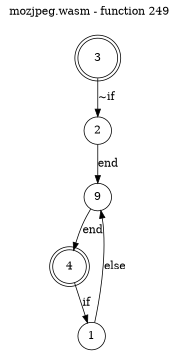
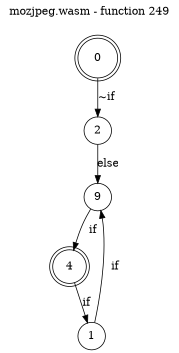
node "3": label "3" -> "0"
edge "2" -> "9": label "end" -> "else"
edge "9" -> "4": label "end" -> "if"
edge "1" -> "9": label "else" -> "if"
